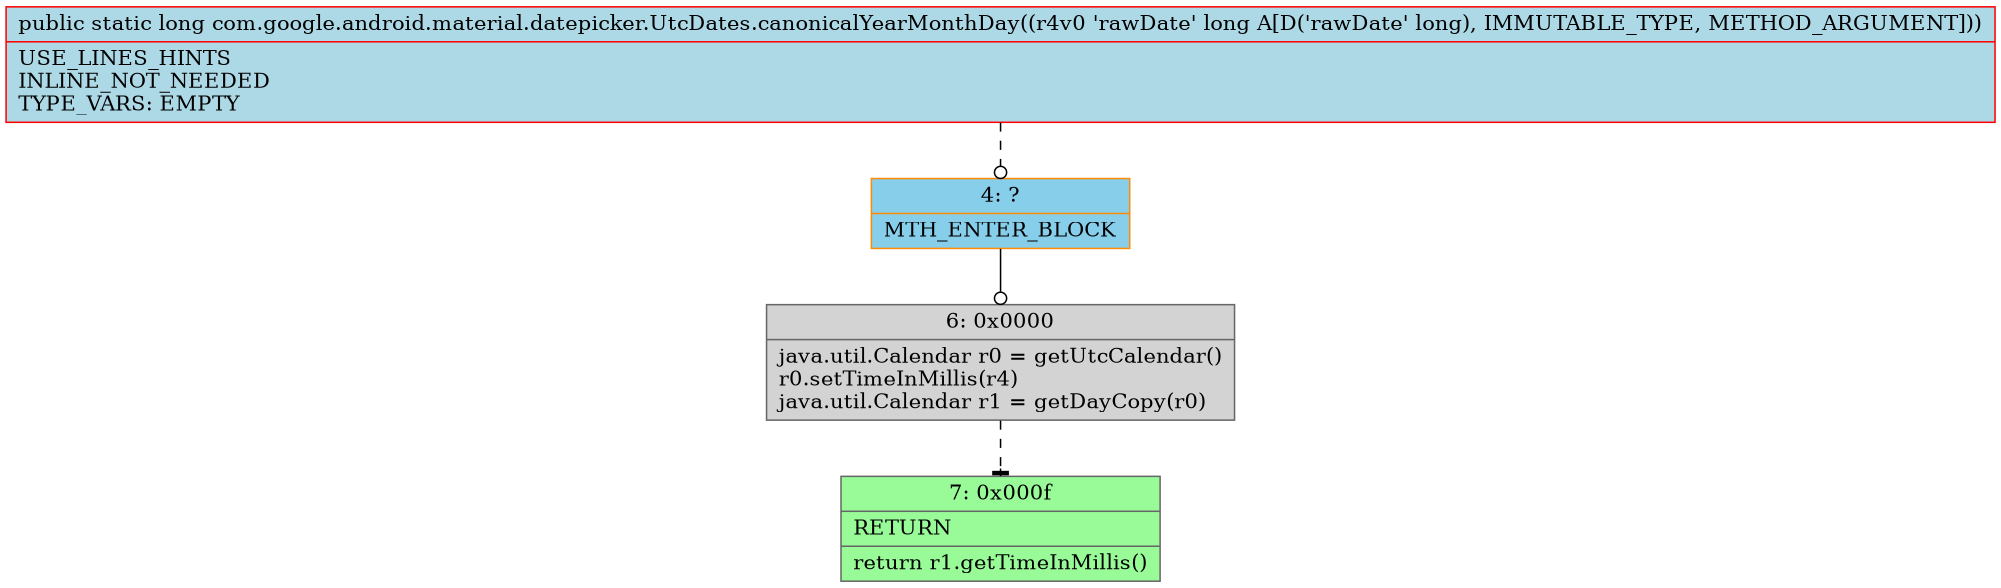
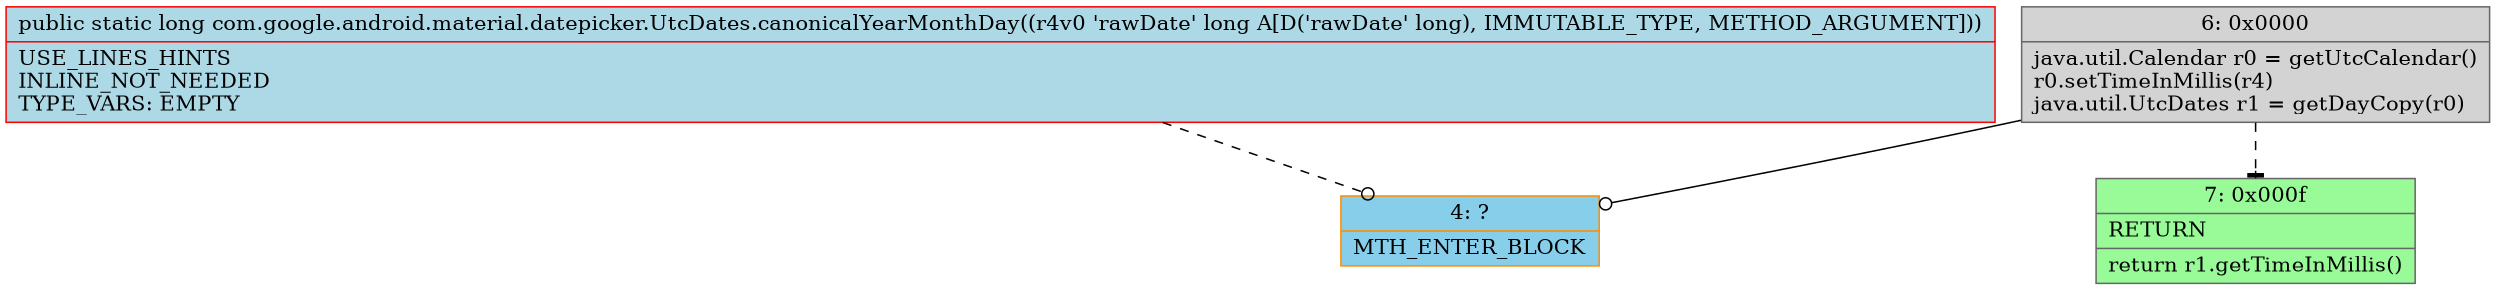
edge "4: ?" -> "6: 0x0000": reversed
node "6: 0x0000": text "java.util.Calendar r1 = getDayCopy(r0)" -> "java.util.UtcDates r1 = getDayCopy(r0)"
